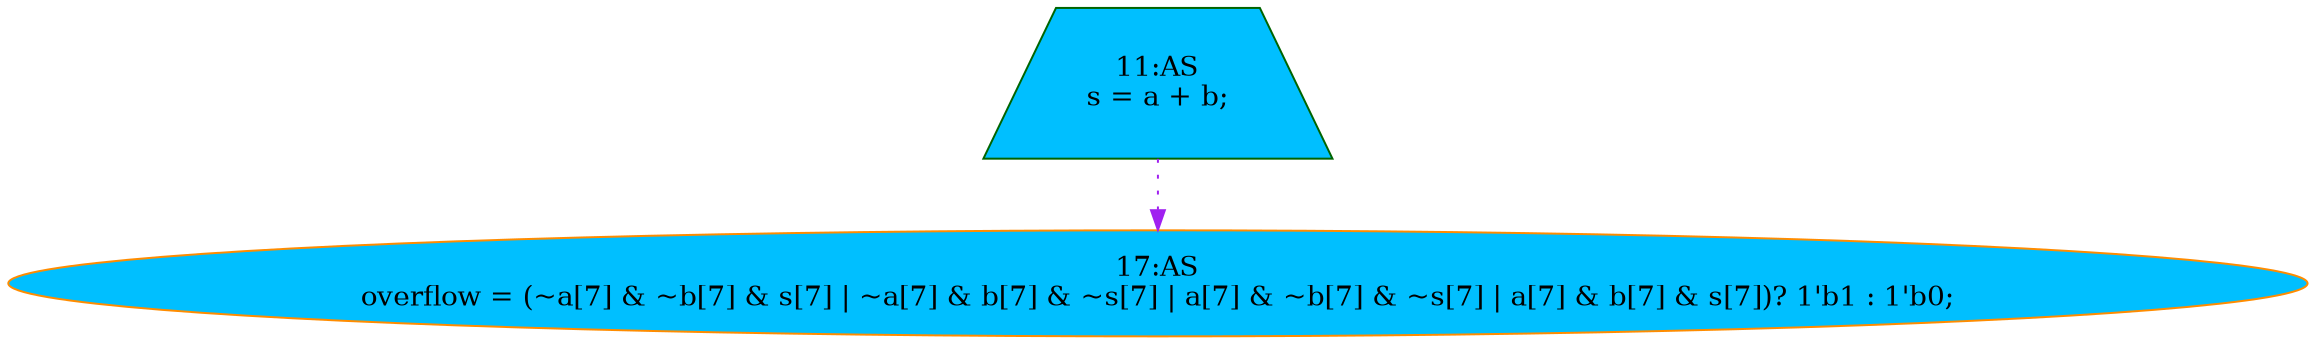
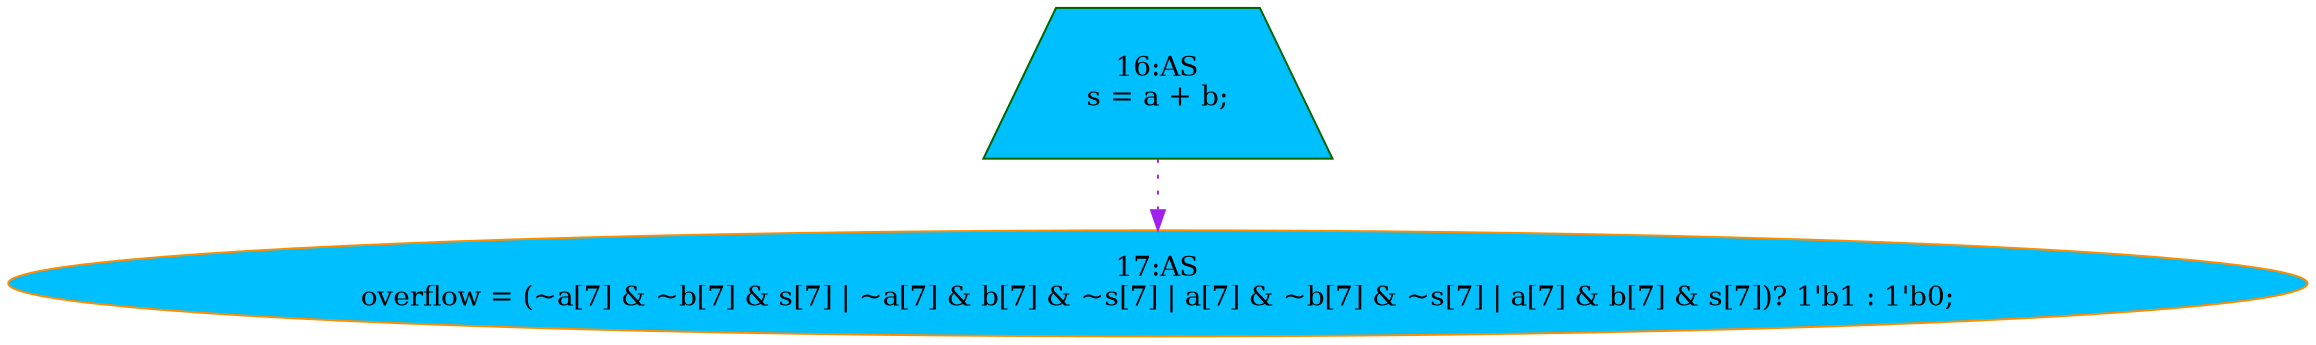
node "11:AS s = a + b;": label "11:AS s = a + b;" -> "16:AS s = a + b;"
